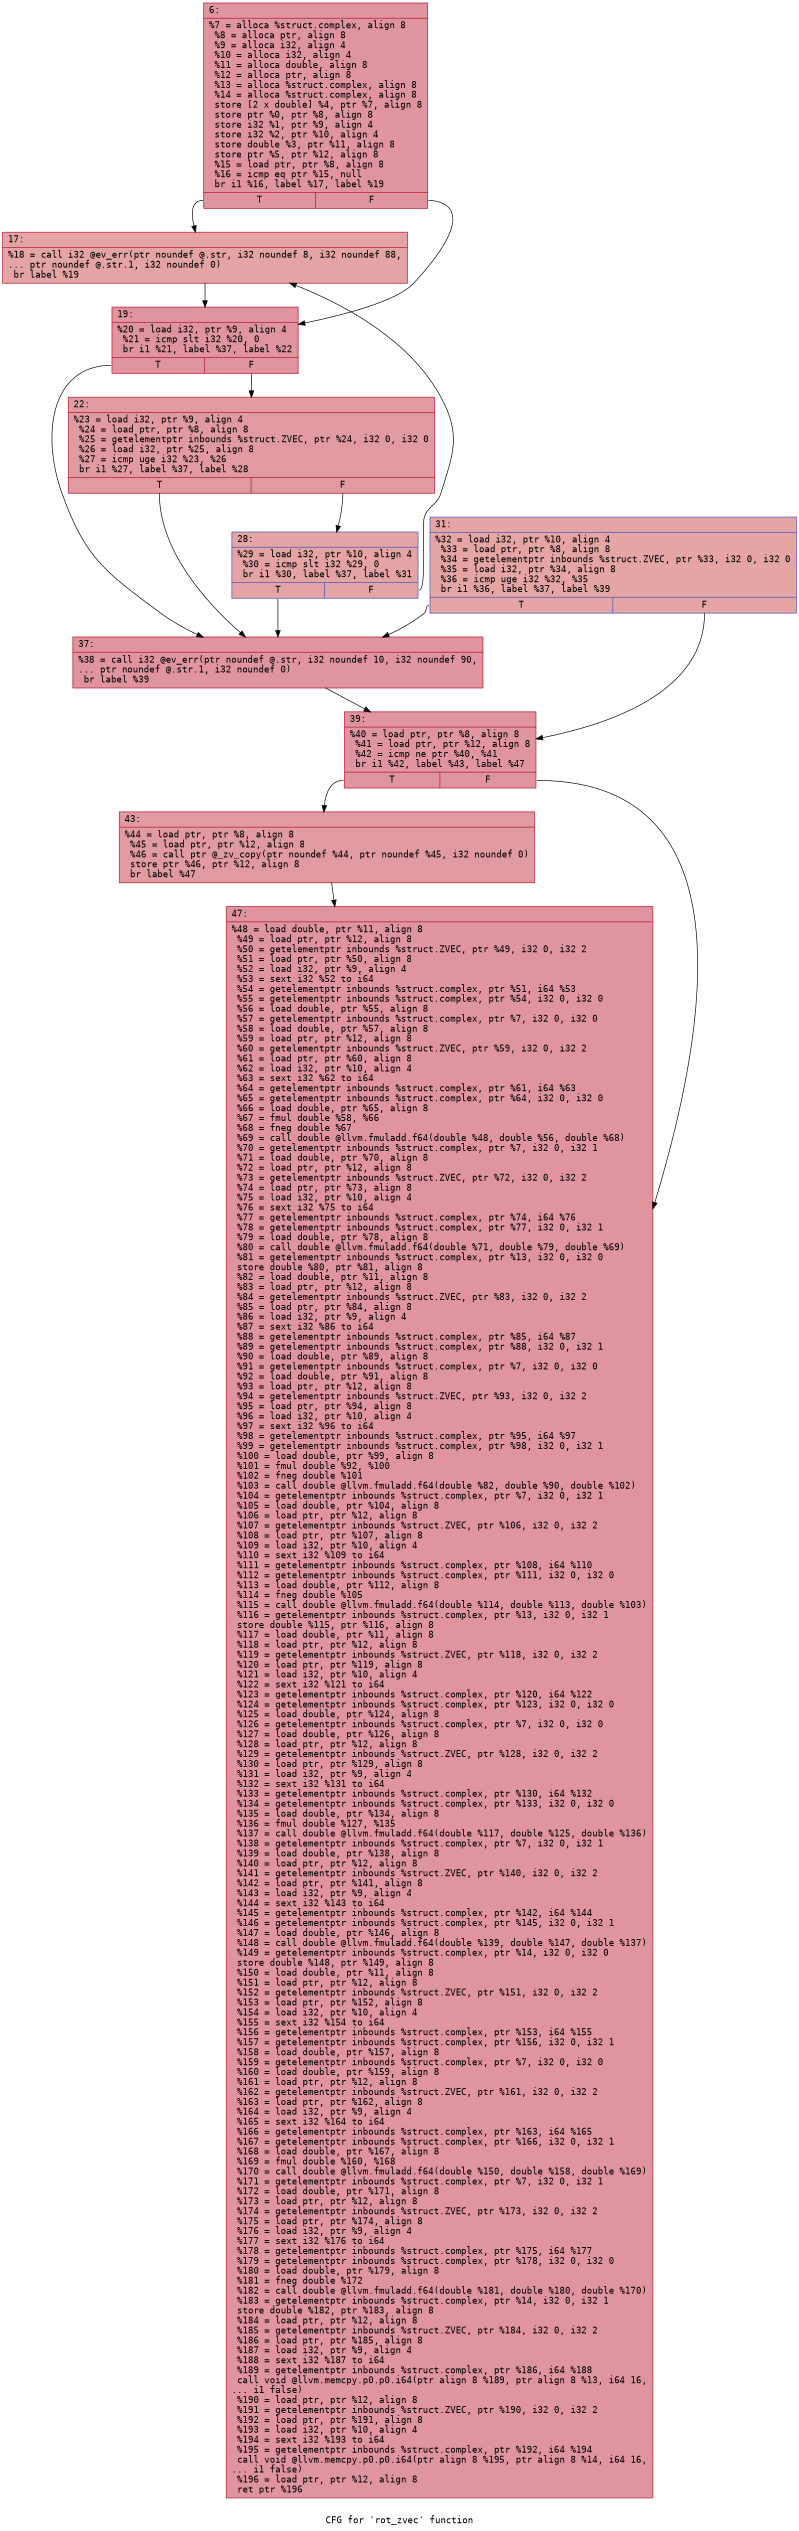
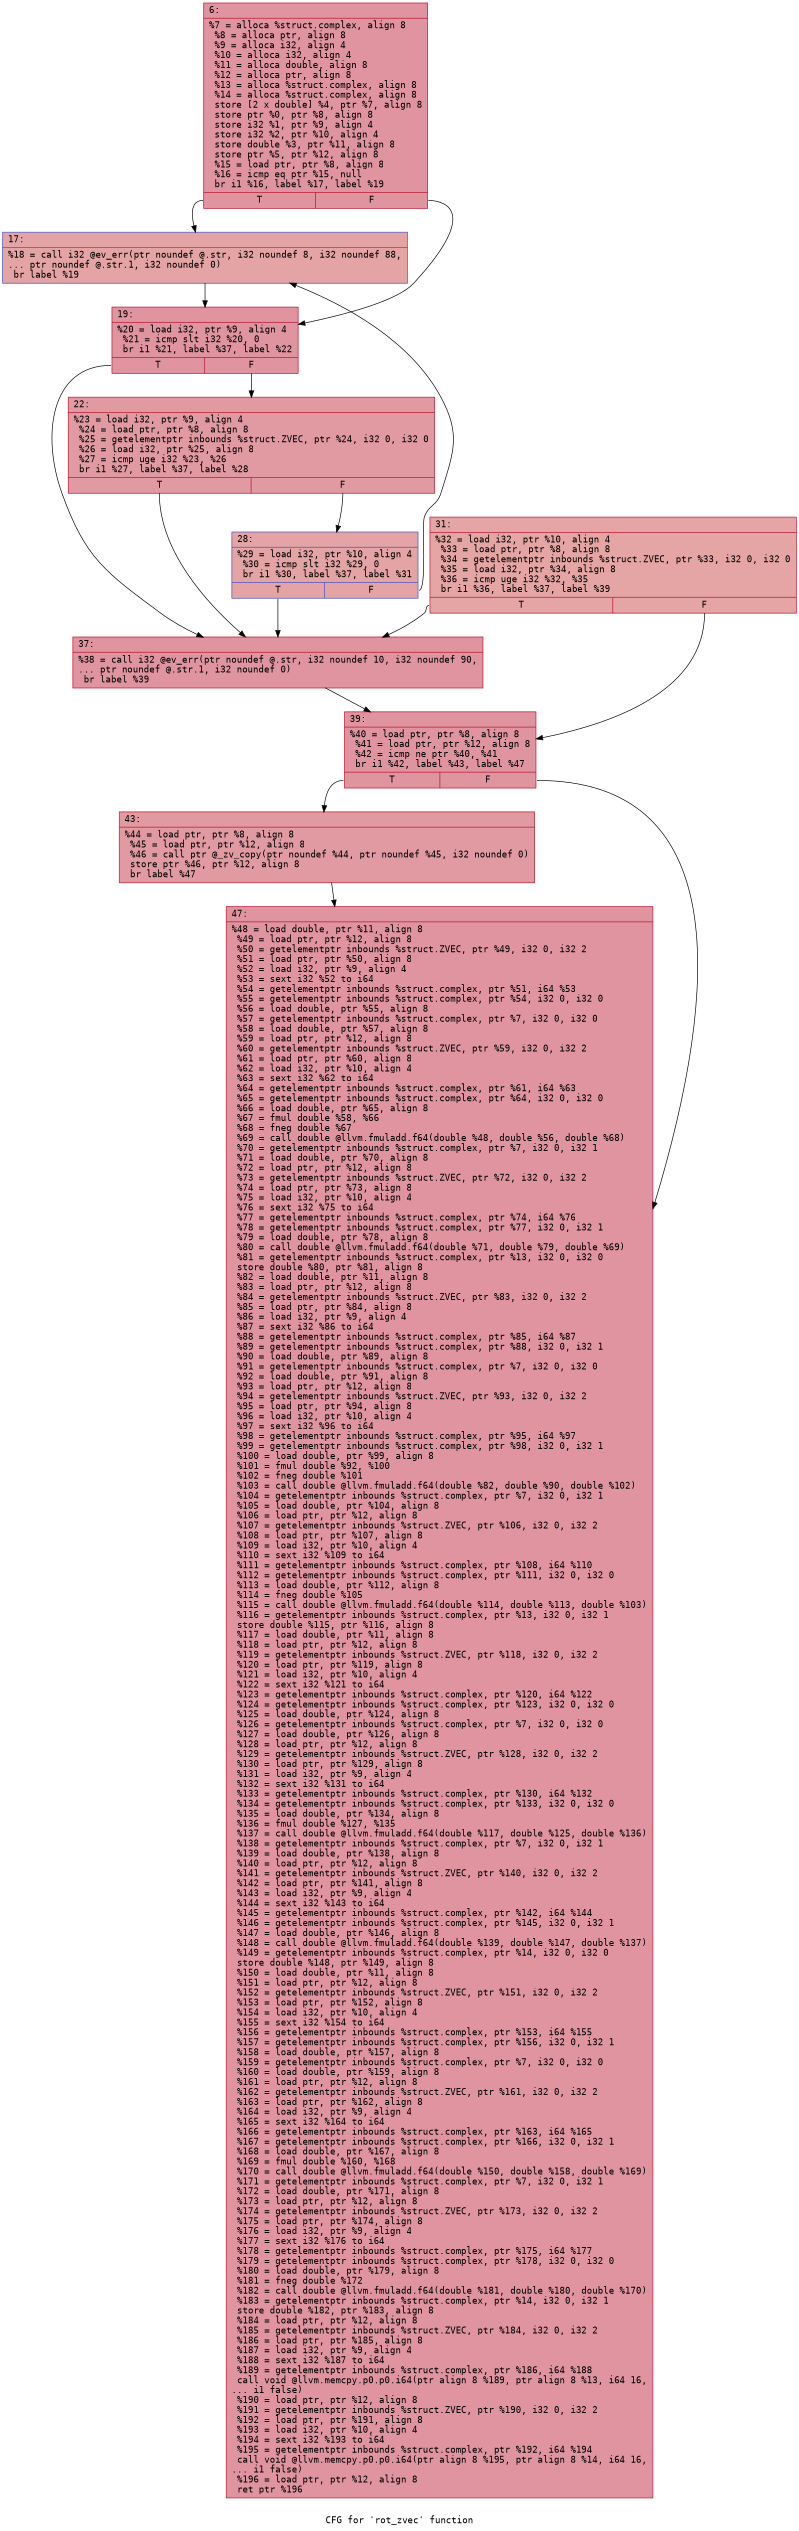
node "17:": color #b70d28ff -> #3d50c3ff
node "31:": color #3d50c3ff -> #b70d28ff
